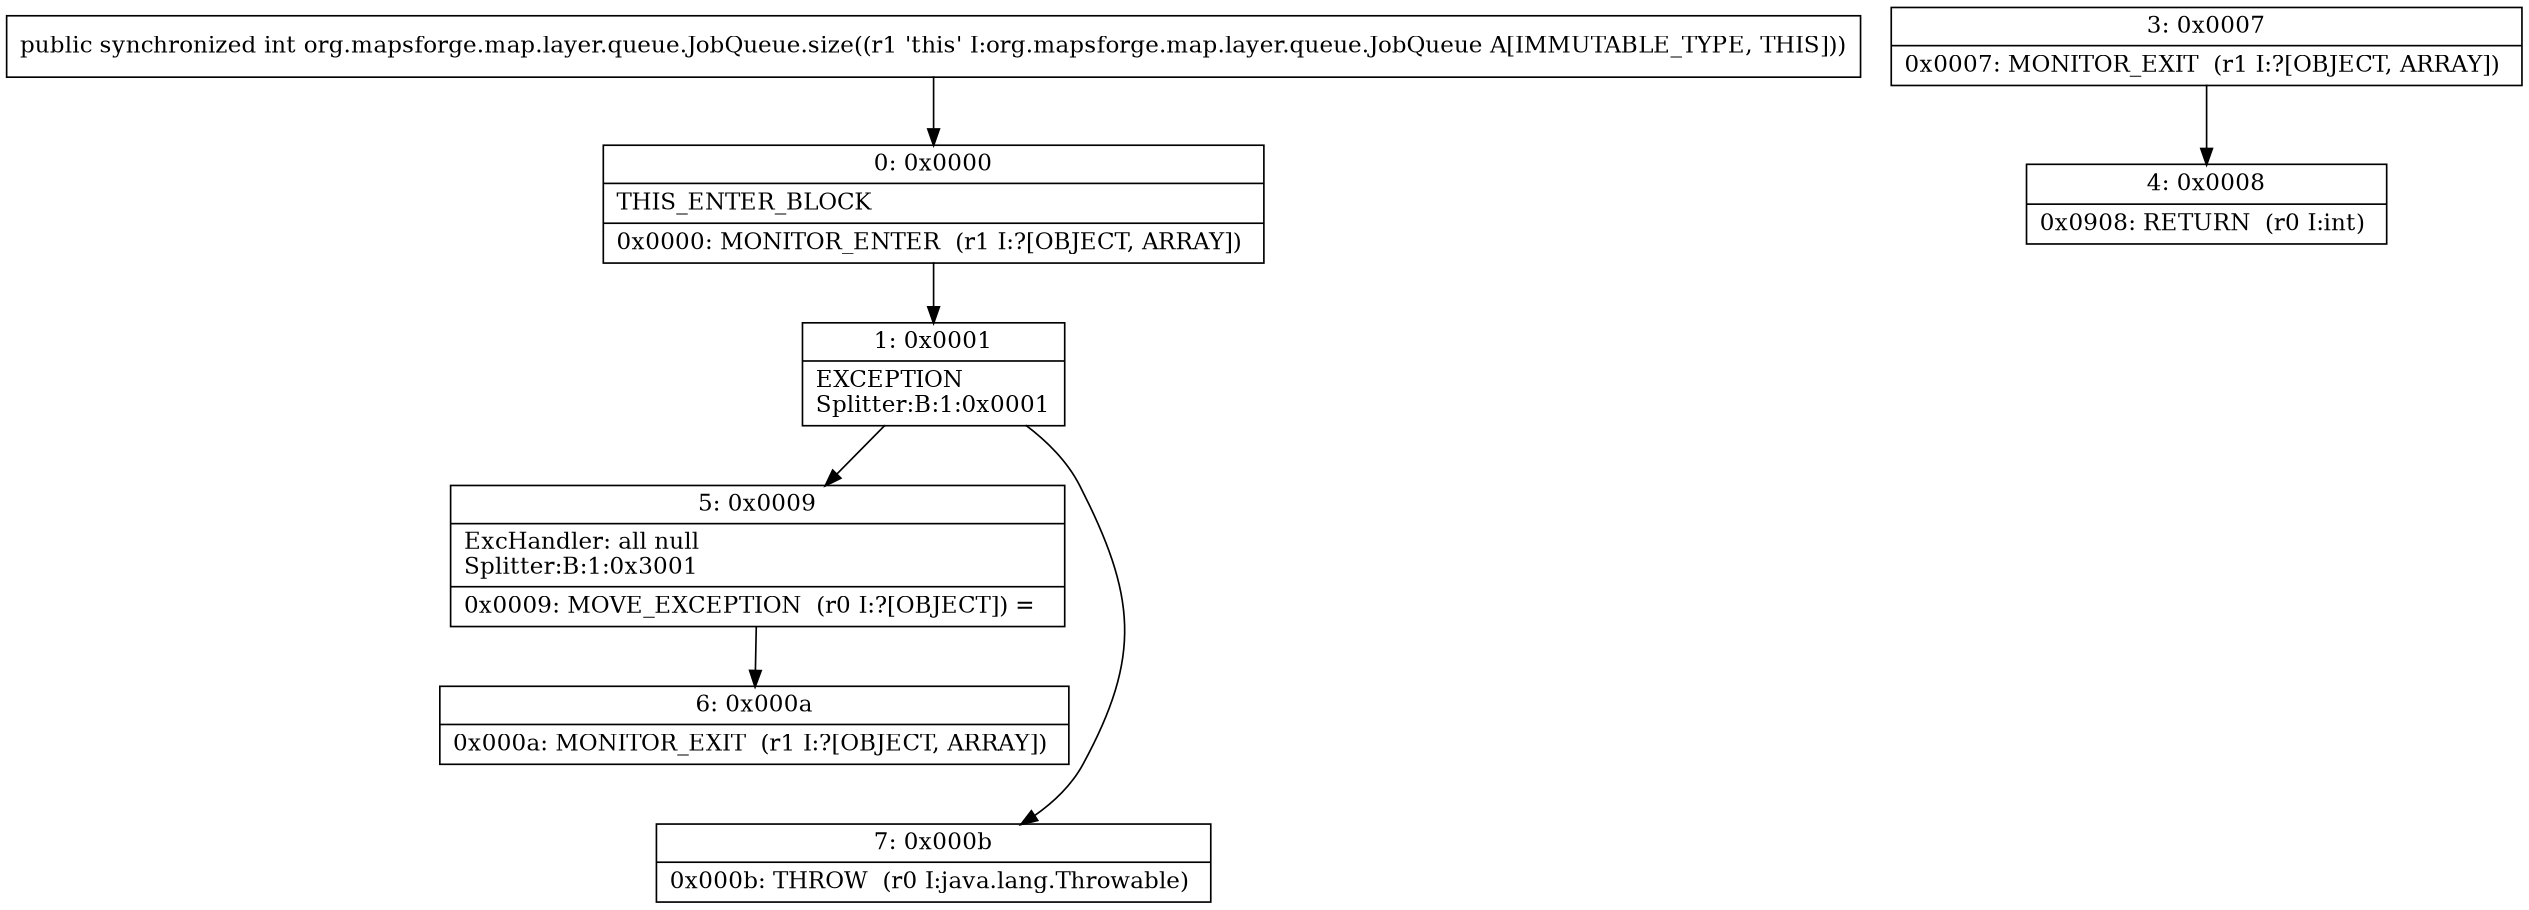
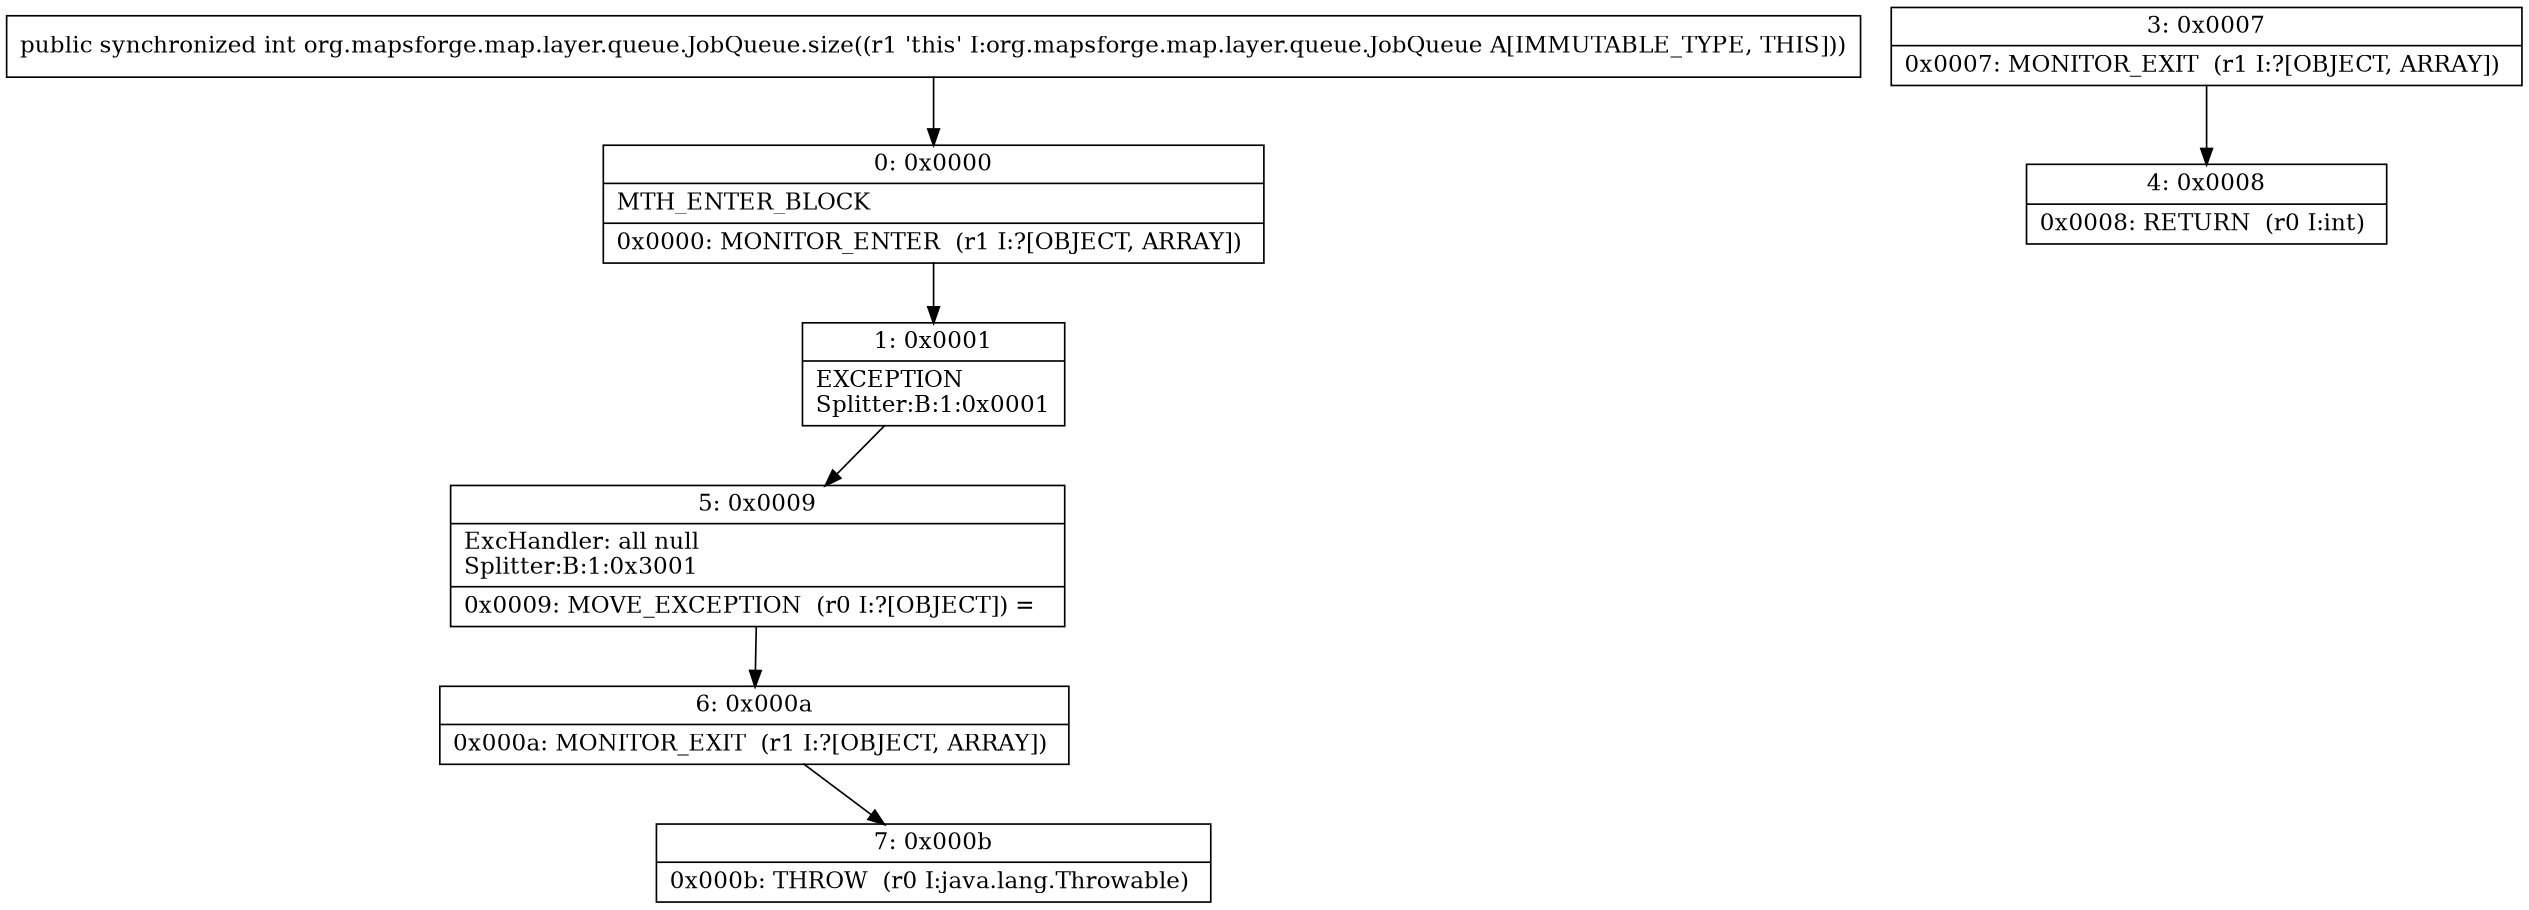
node "0: 0x0000": text "THIS_ENTER_BLOCK" -> "MTH_ENTER_BLOCK"
node "4: 0x0008": text "0x0908: RETURN  (r0 I:int)" -> "0x0008: RETURN  (r0 I:int)"
edge "1: 0x0001" -> "7: 0x000b": now "6: 0x000a" -> "7: 0x000b"
